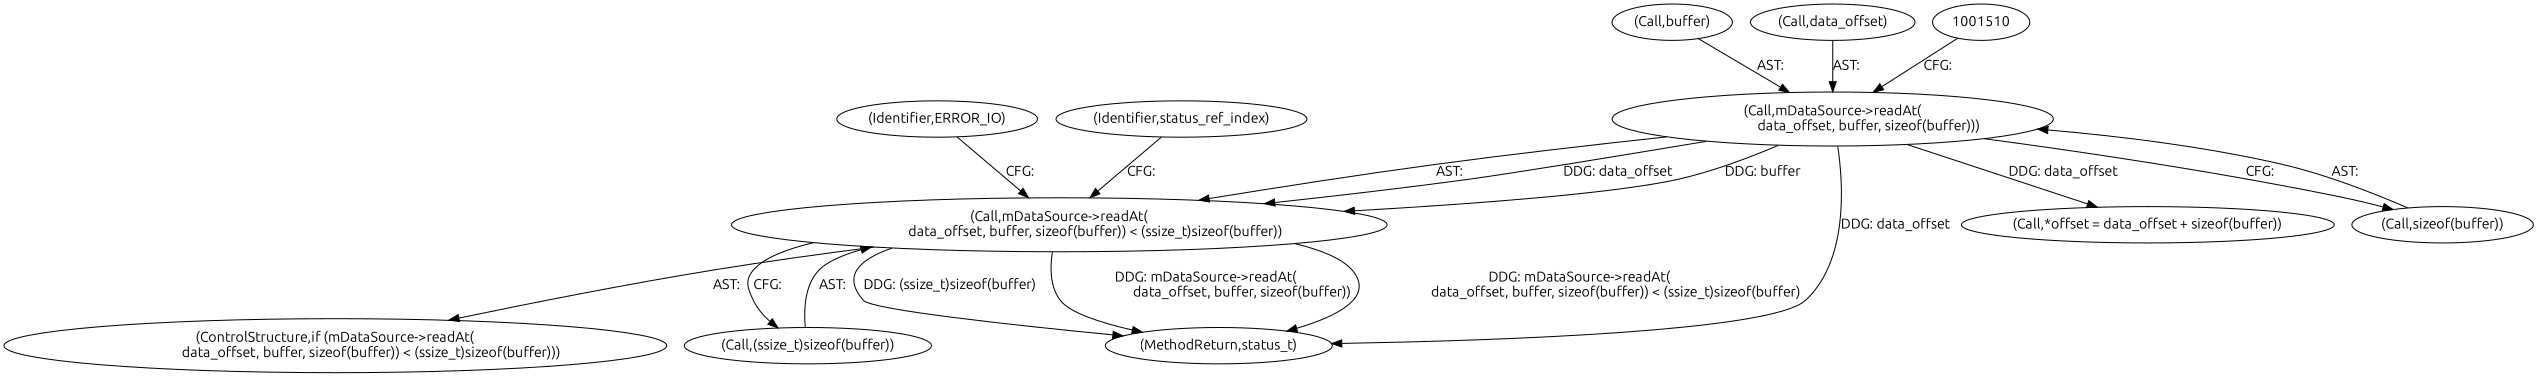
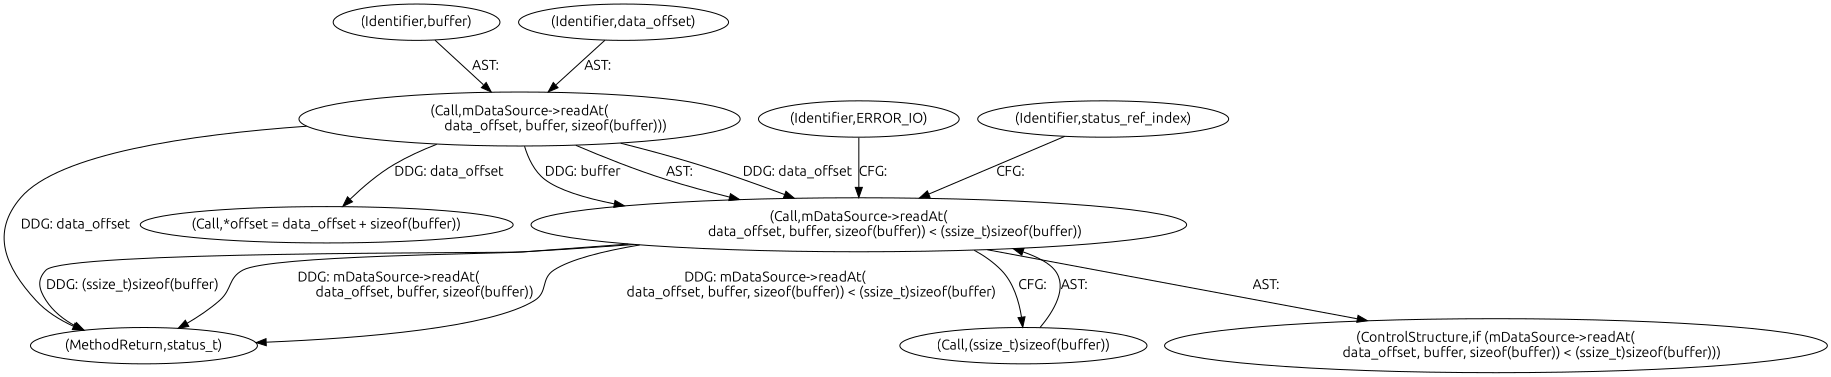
node "(Call,buffer)": label "(Call,buffer)" -> "(Identifier,buffer)"
node "(Call,data_offset)": label "(Call,data_offset)" -> "(Identifier,data_offset)"
node "1001510": removed
node "(Call,sizeof(buffer))": removed
